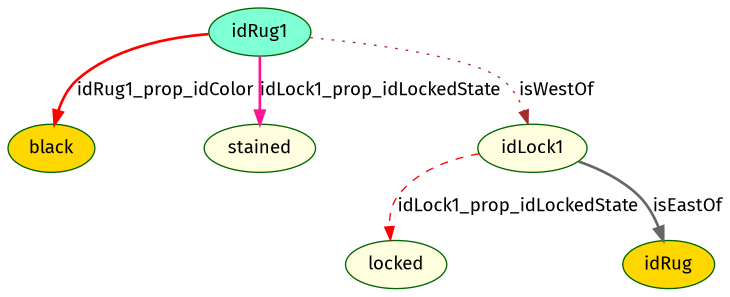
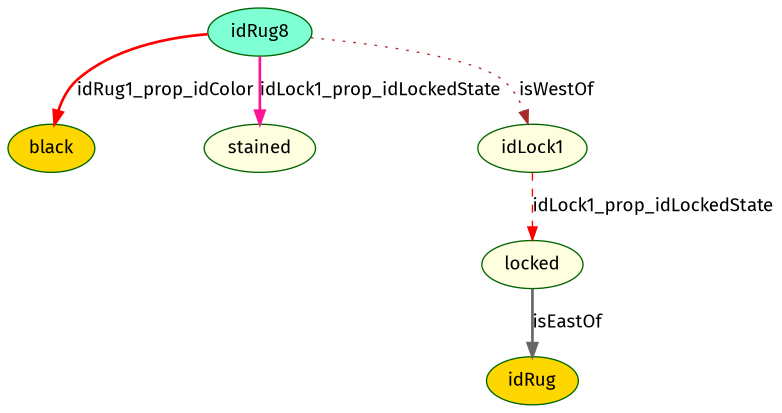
node "idRug1": label "idRug1" -> "idRug8"
edge "idLock1" -> "idRug": now "locked" -> "idRug"
